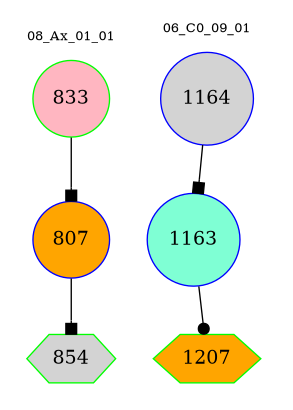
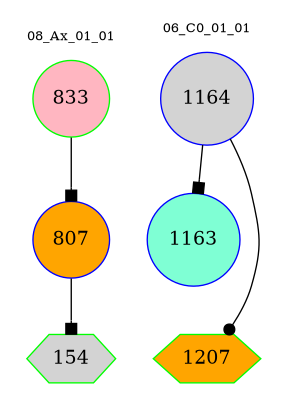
cluster "06_C0_09_01": label "06_C0_09_01" -> "06_C0_01_01"
edge "1163" -> "1207": now "1164" -> "1207"
node "854": label "854" -> "154"
